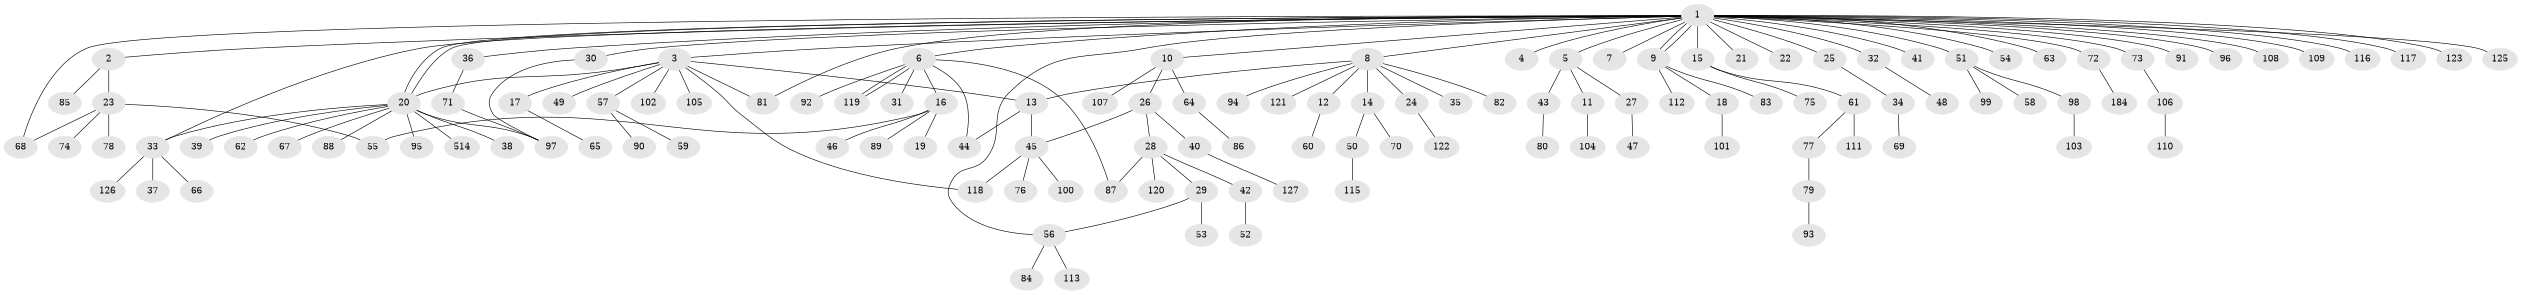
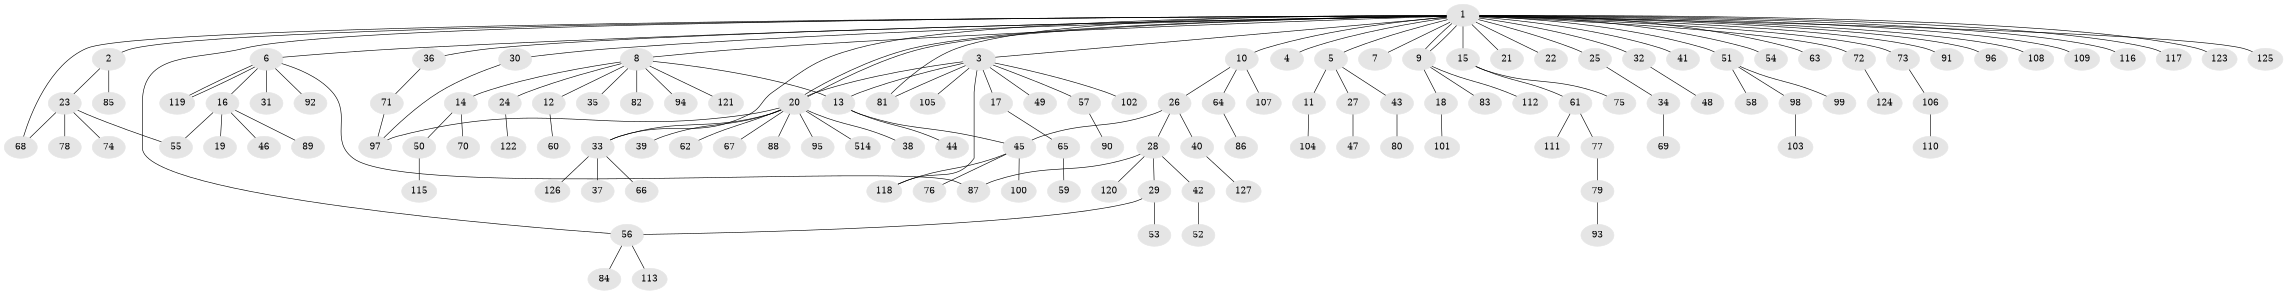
edge "6" -- "44": removed
node "184": label "184" -> "124"
edge "57" -- "59": now "65" -- "59"
